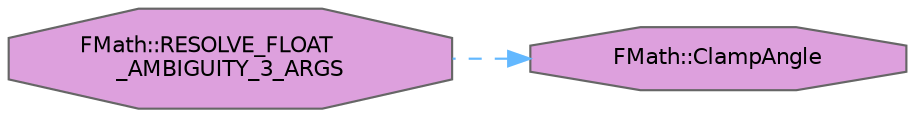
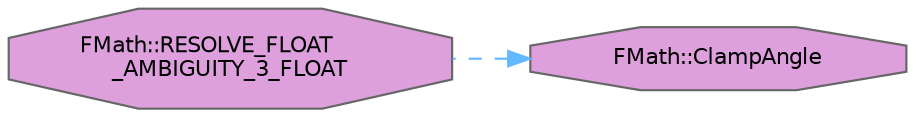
node "FMath::RESOLVE_FLOAT _AMBIGUITY_3_ARGS": label "FMath::RESOLVE_FLOAT _AMBIGUITY_3_ARGS" -> "FMath::RESOLVE_FLOAT _AMBIGUITY_3_FLOAT"
